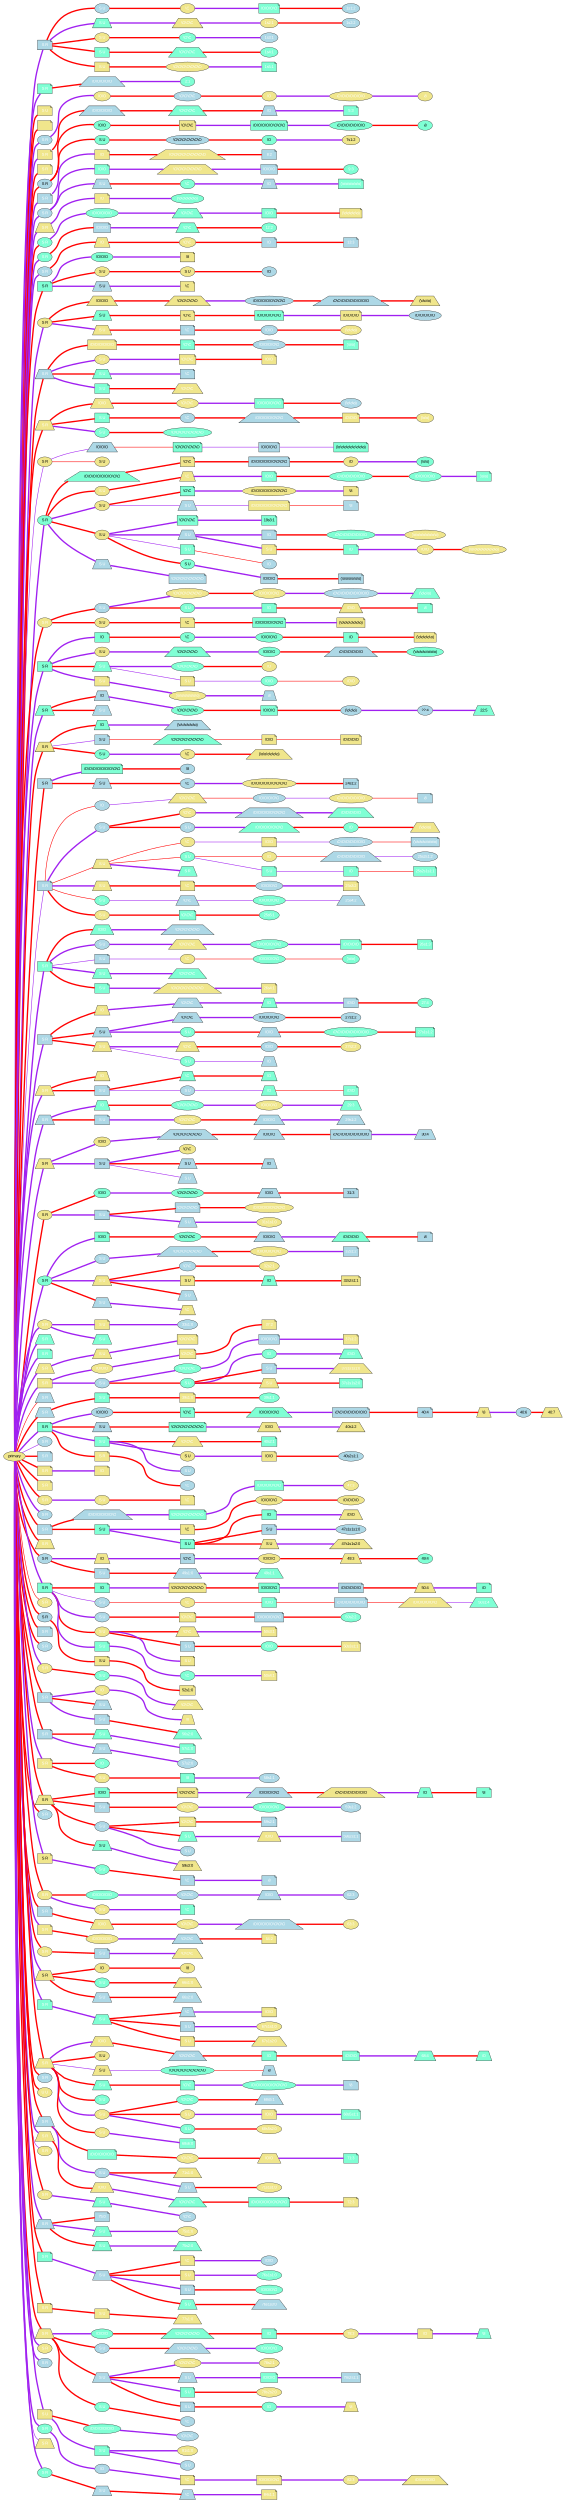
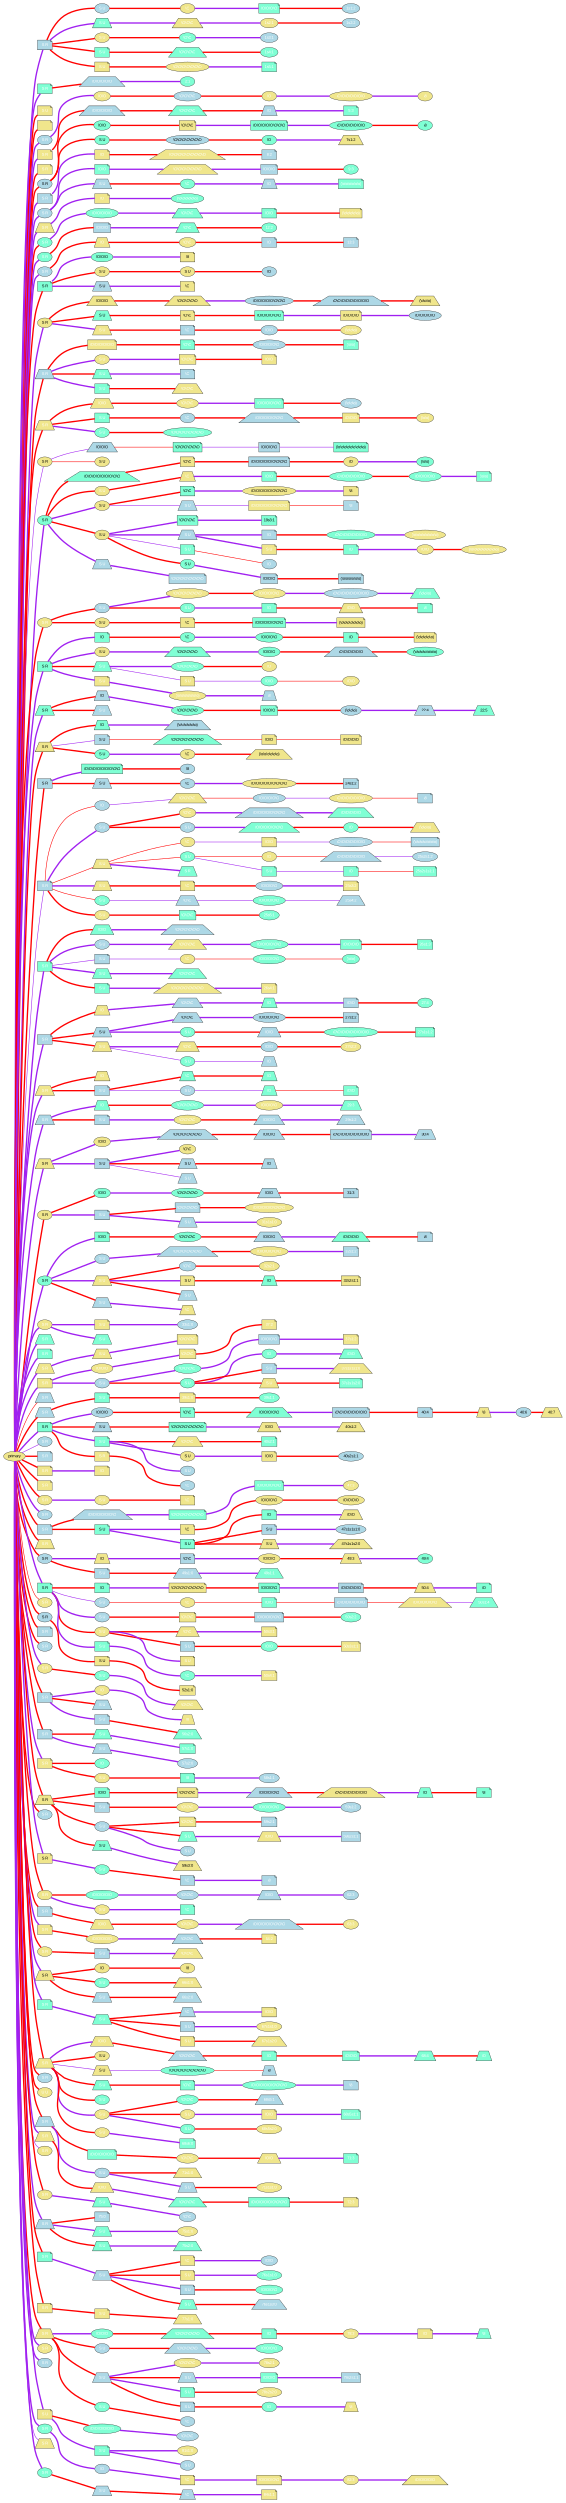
node "7s1:2": shape ellipse -> trapezium
node "22:4": shape ellipse -> trapezium
node "27s1:2": shape ellipse -> note
edge "49:3" -- "49:4": color red -> purple
